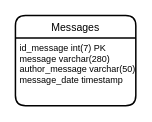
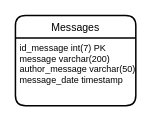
node "id_message int(7) PK message varchar(280) author_message varchar(50) message_date timestamp": label "id_message int(7) PK message varchar(280) author_message varchar(50) message_date timestamp" -> "id_message int(7) PK message varchar(200) author_message varchar(50) message_date timestamp"
